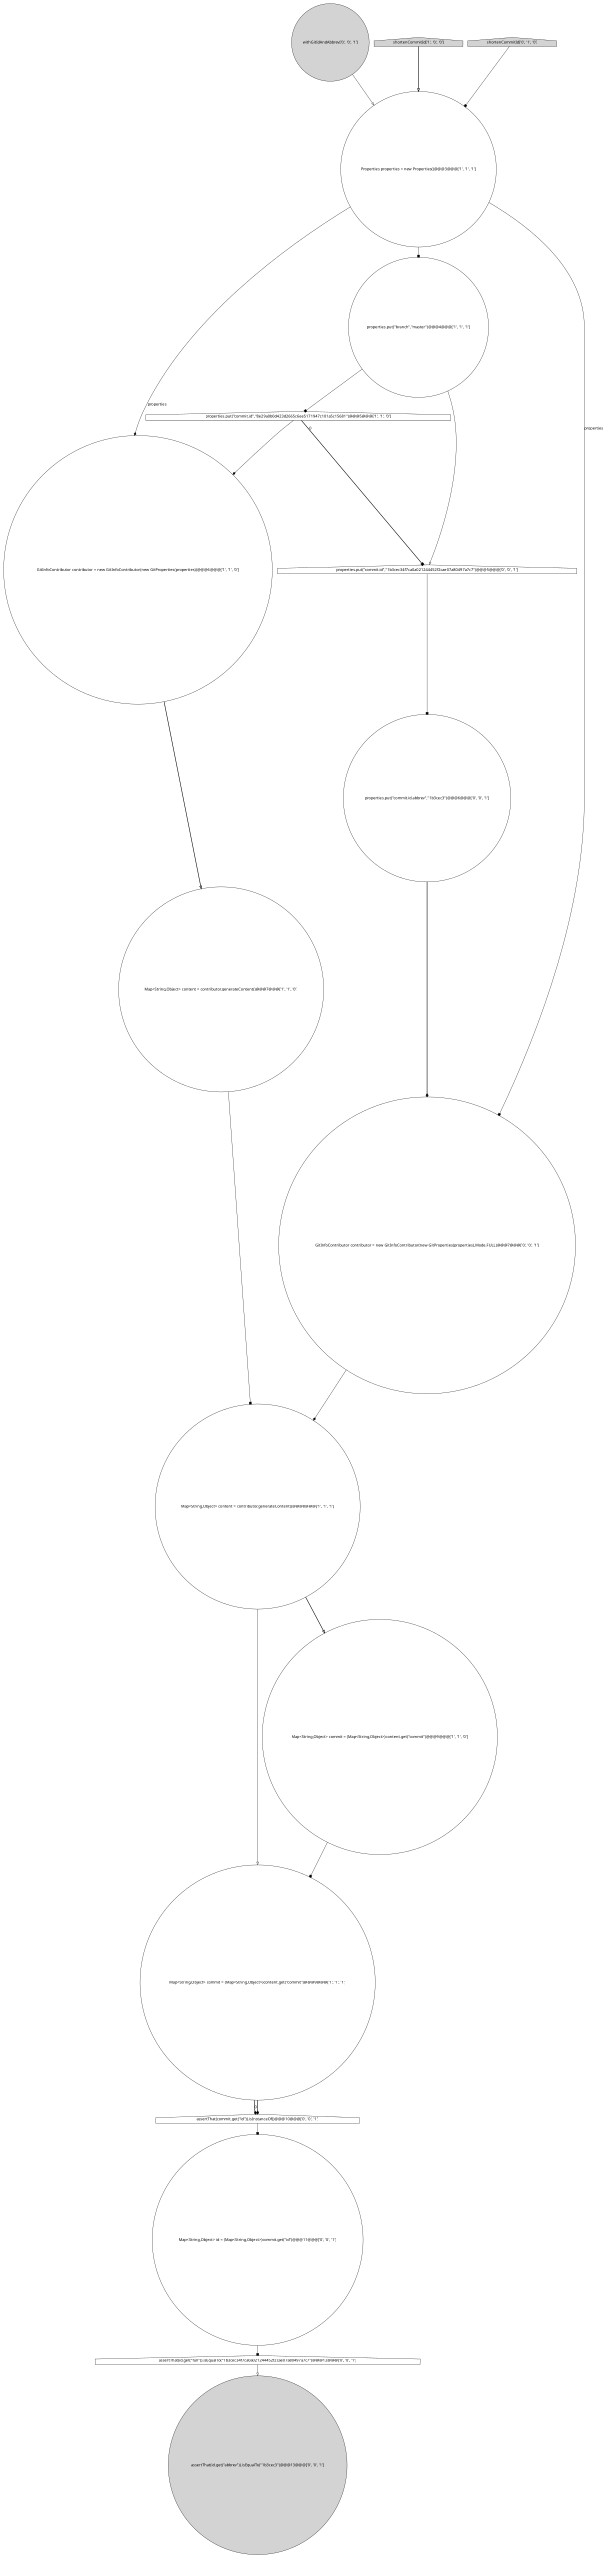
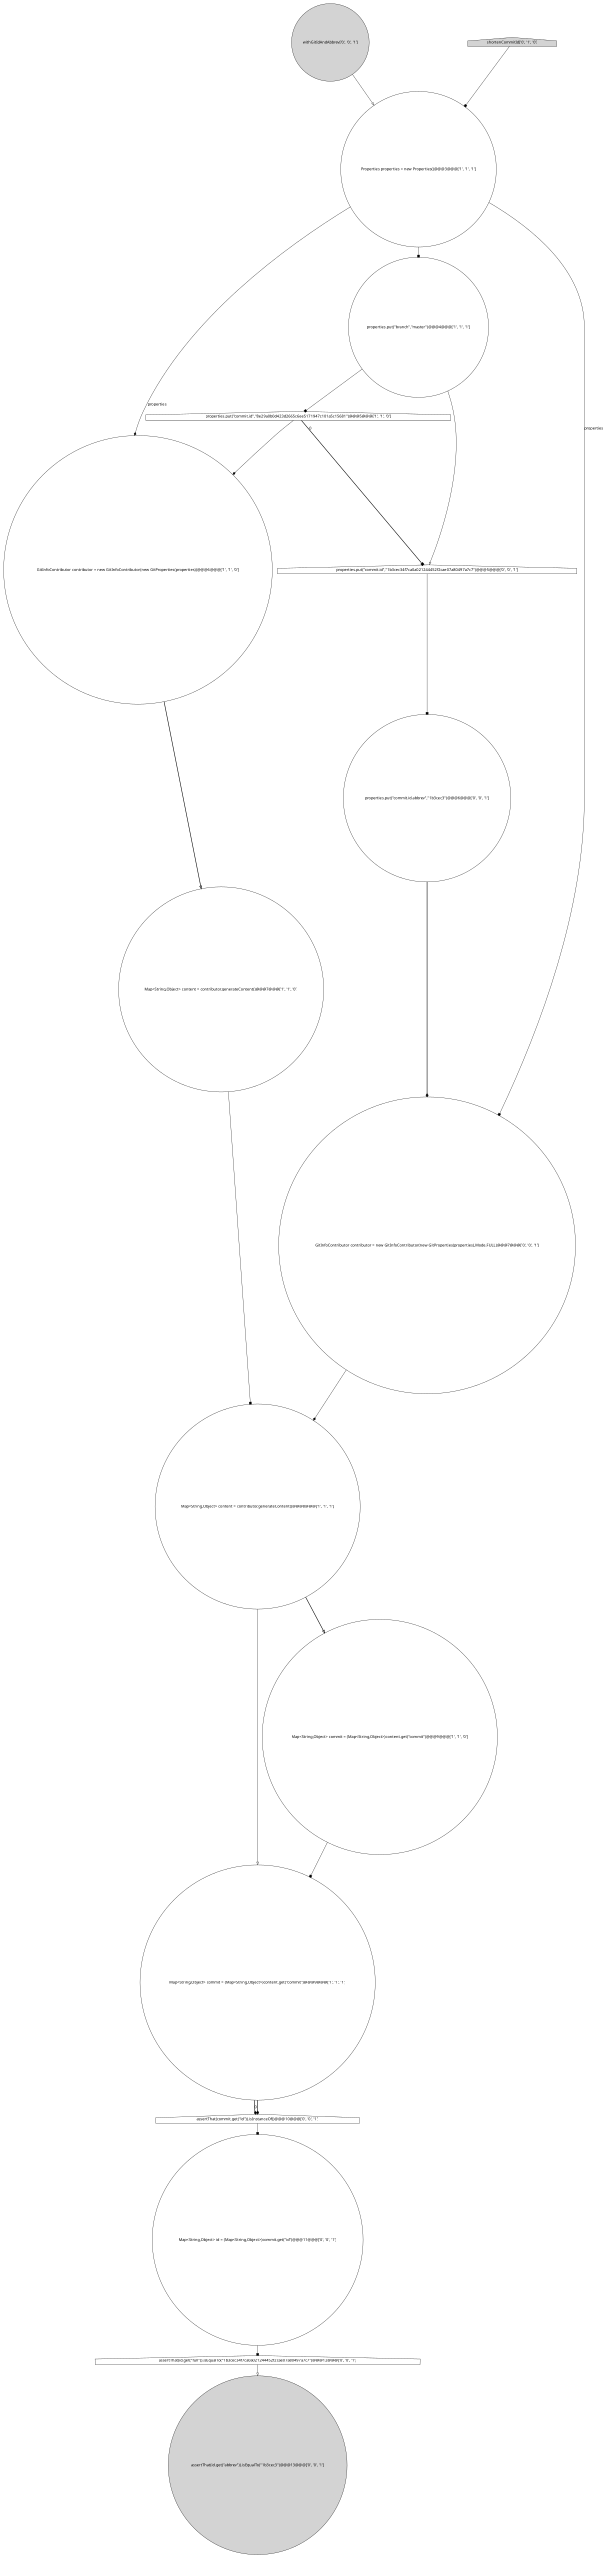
node "shortenCommitId['1', '0', '0']": removed
